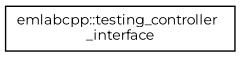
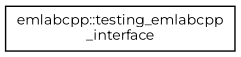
node "emlabcpp::testing_controller _interface": label "emlabcpp::testing_controller _interface" -> "emlabcpp::testing_emlabcpp _interface"
